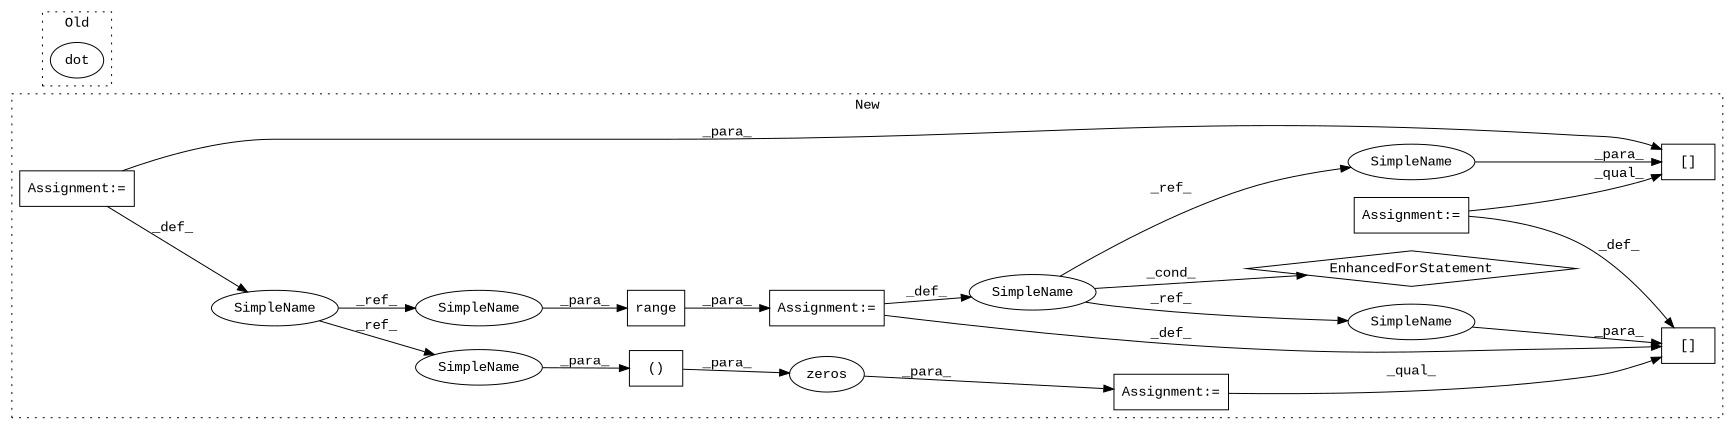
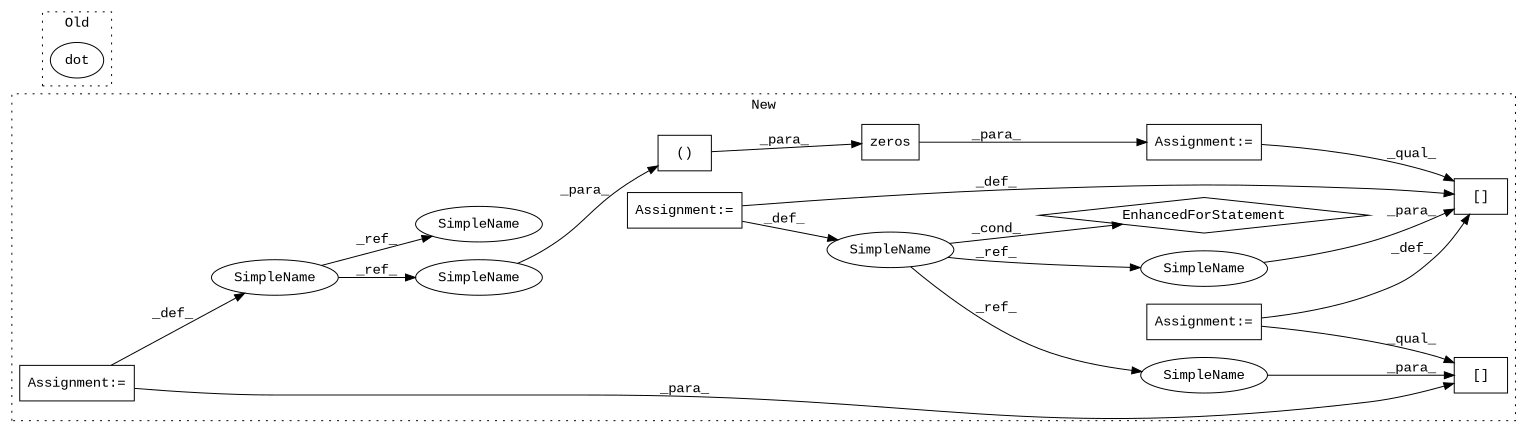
node "range": removed
node "zeros": shape ellipse -> box
